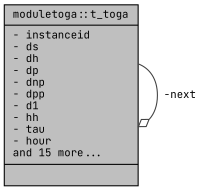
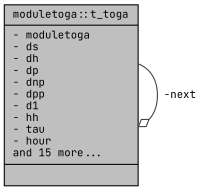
node "moduletoga::t_toga": text "- instanceid" -> "- moduletoga"
